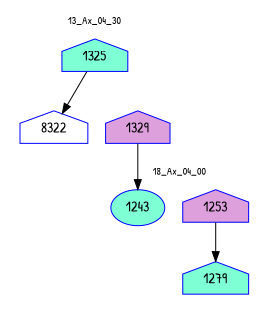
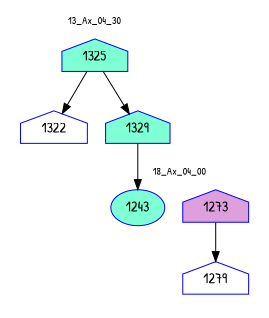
edge "1325" -> "1329": added
node "8322": label "8322" -> "1322"
node "1329": fillcolor plum -> aquamarine
node "1253": label "1253" -> "1273"
node "1279": fillcolor aquamarine -> white
